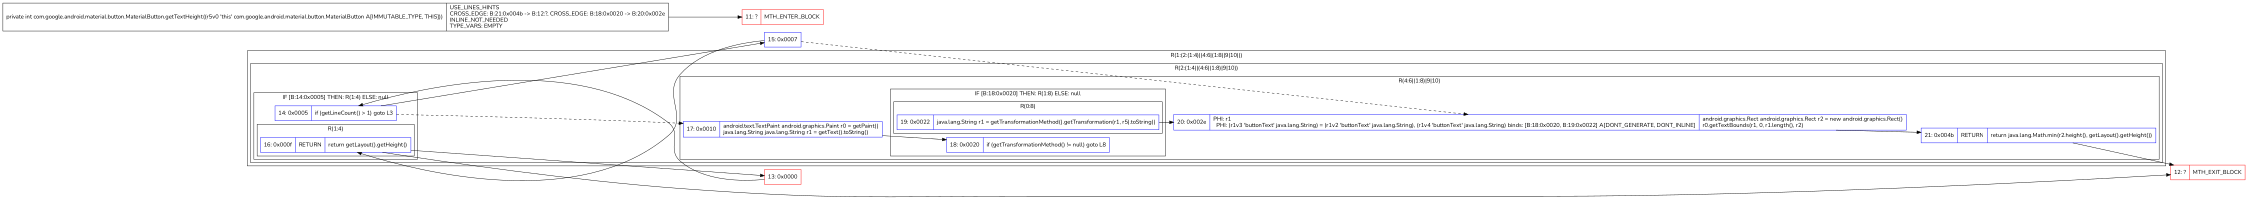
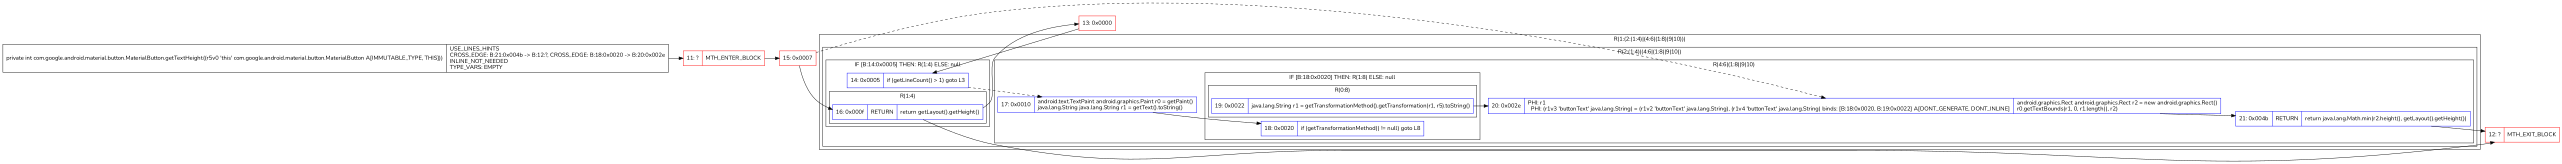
node "15: 0x0007": color blue -> red
edge "14: 0x0005" -> "15: 0x0007": now "11: ?" -> "15: 0x0007"
